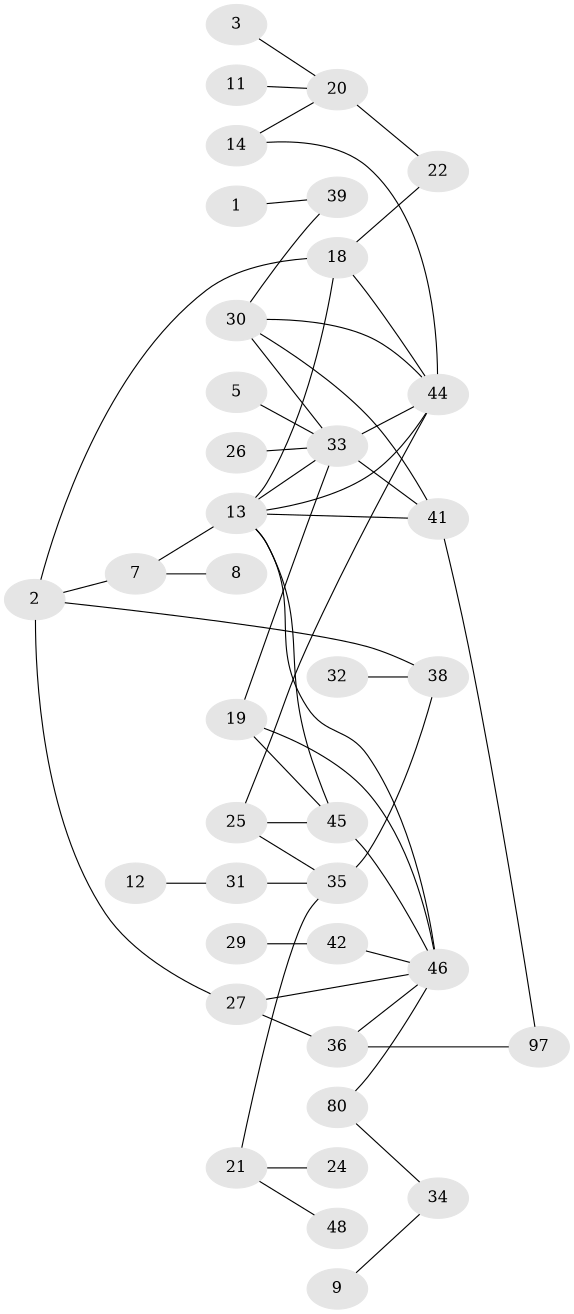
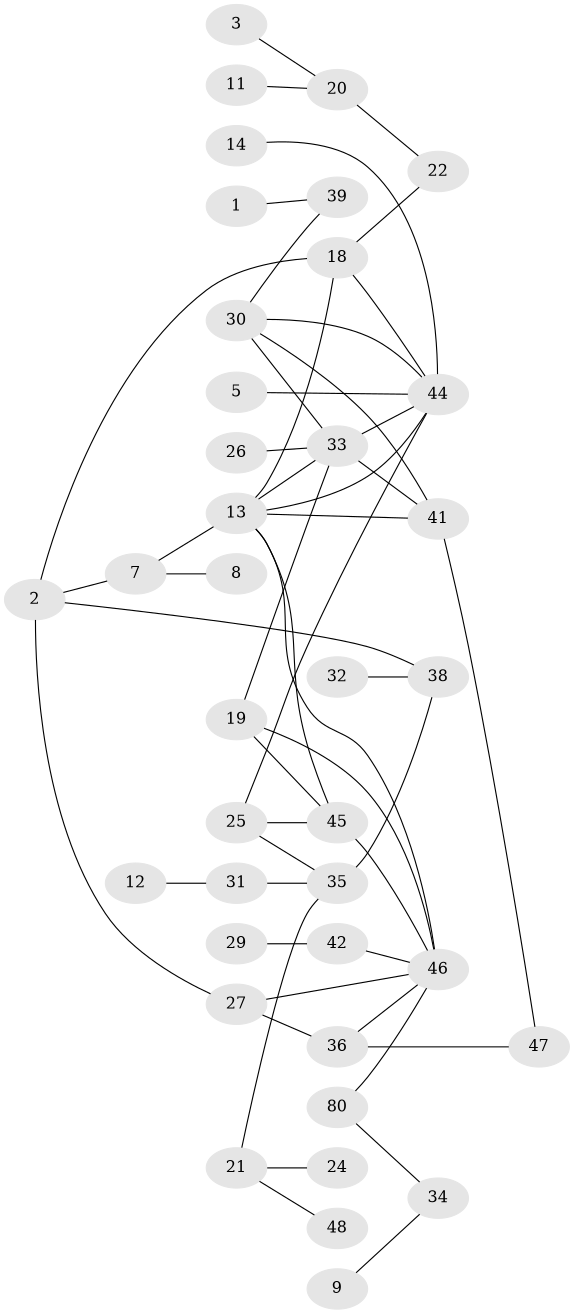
edge "20" -- "14": removed
edge "5" -- "33": now "5" -- "44"
node "97": label "97" -> "47"
